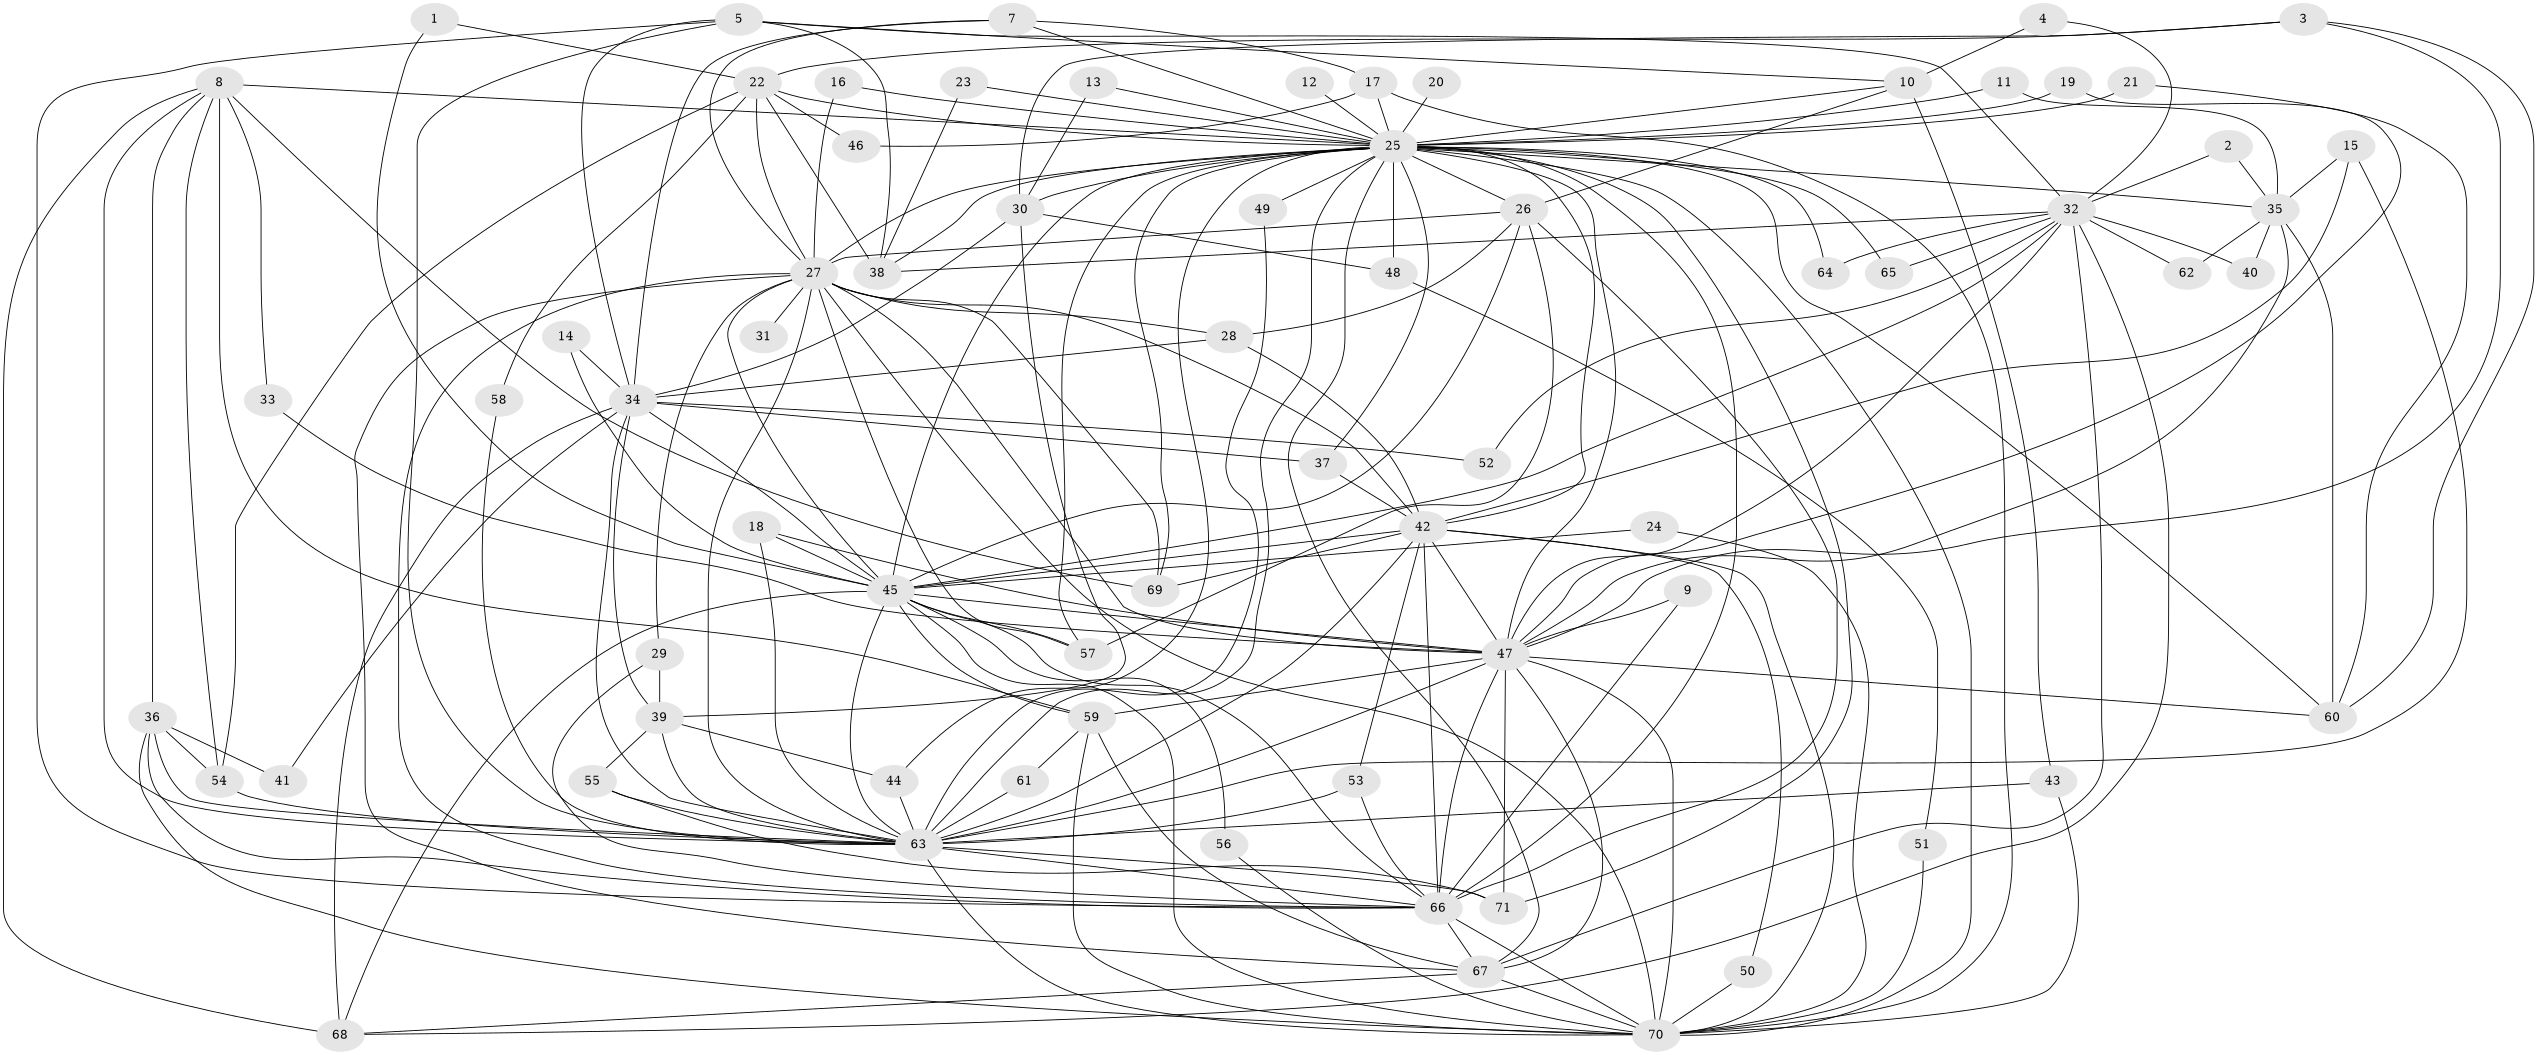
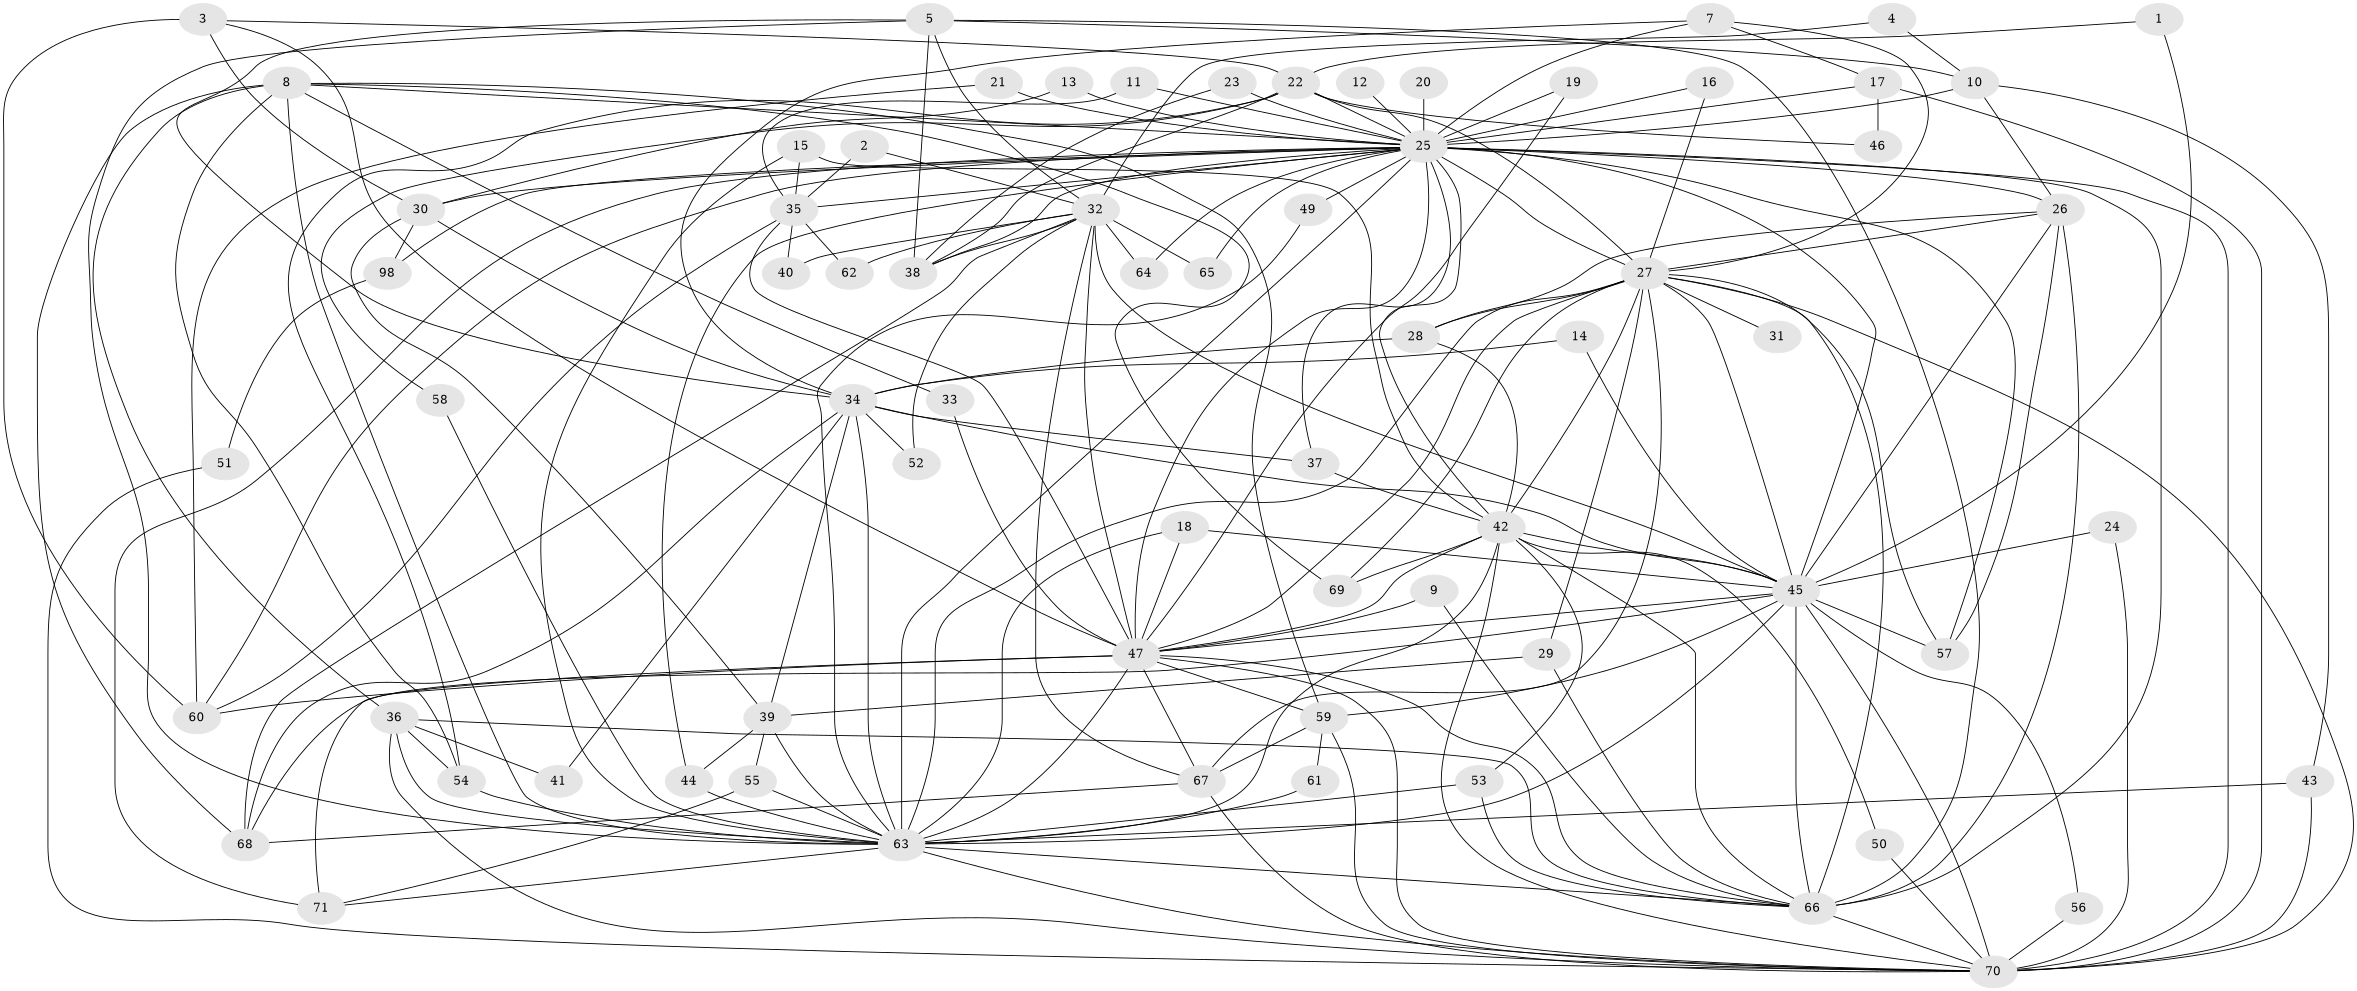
node "48": label "48" -> "98"
edge "25" -- "69": removed
edge "25" -- "67": removed
edge "66" -- "67": removed
